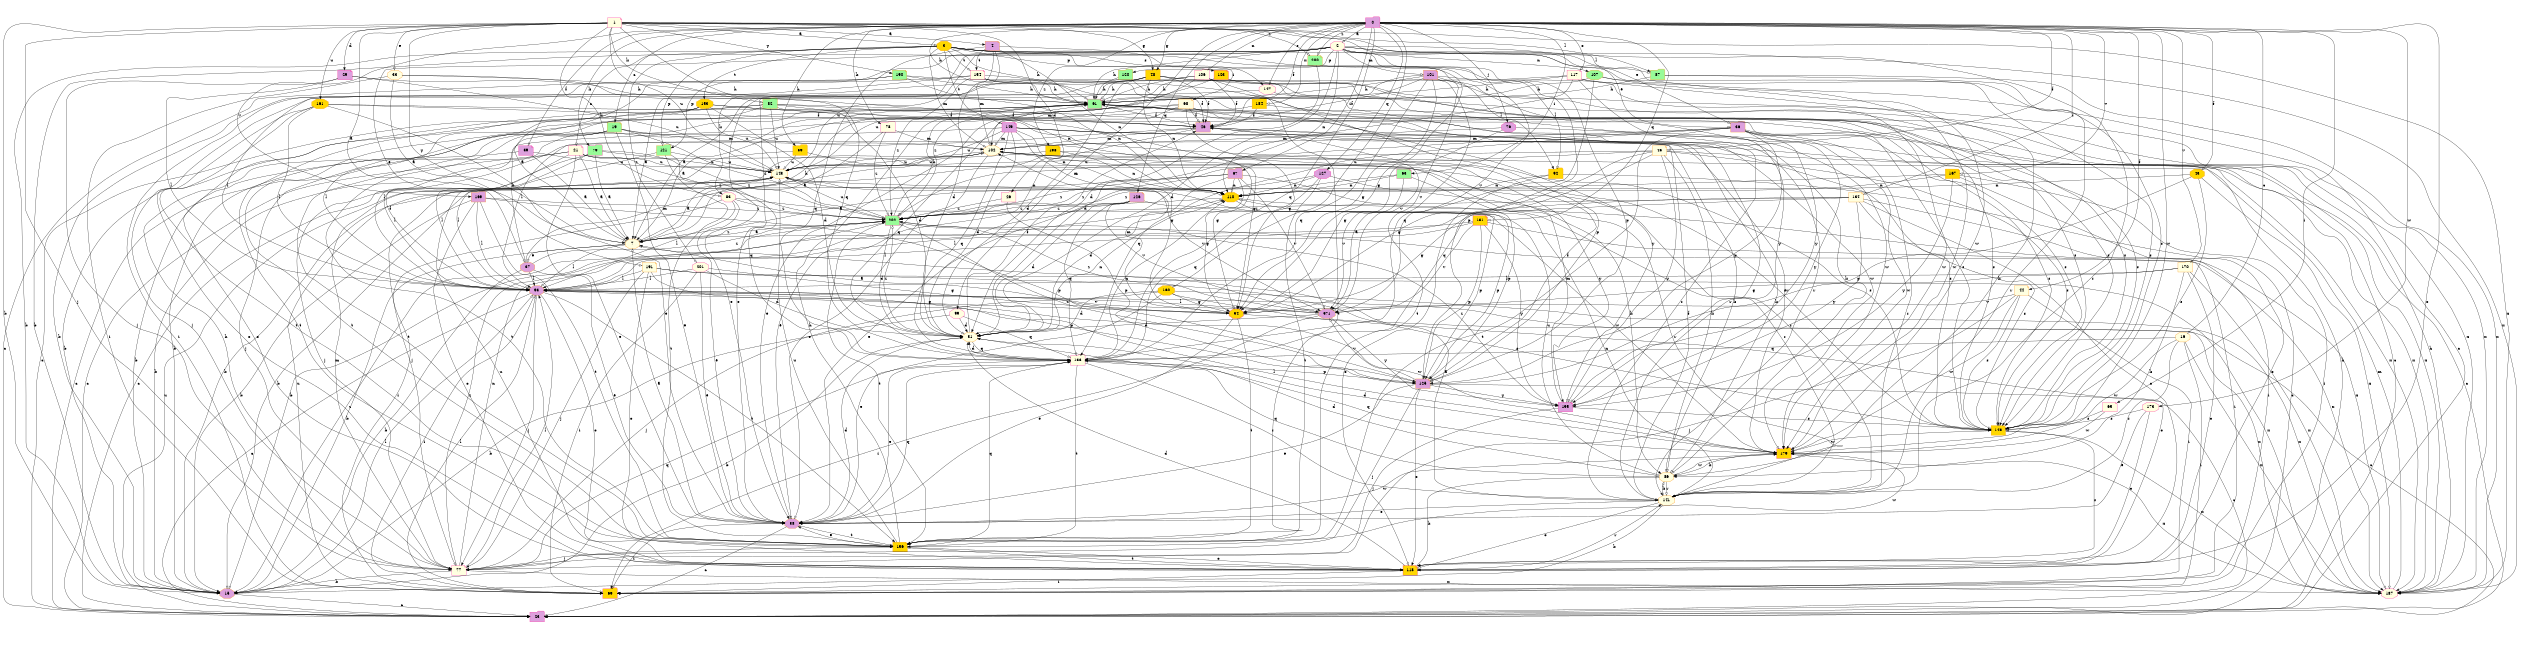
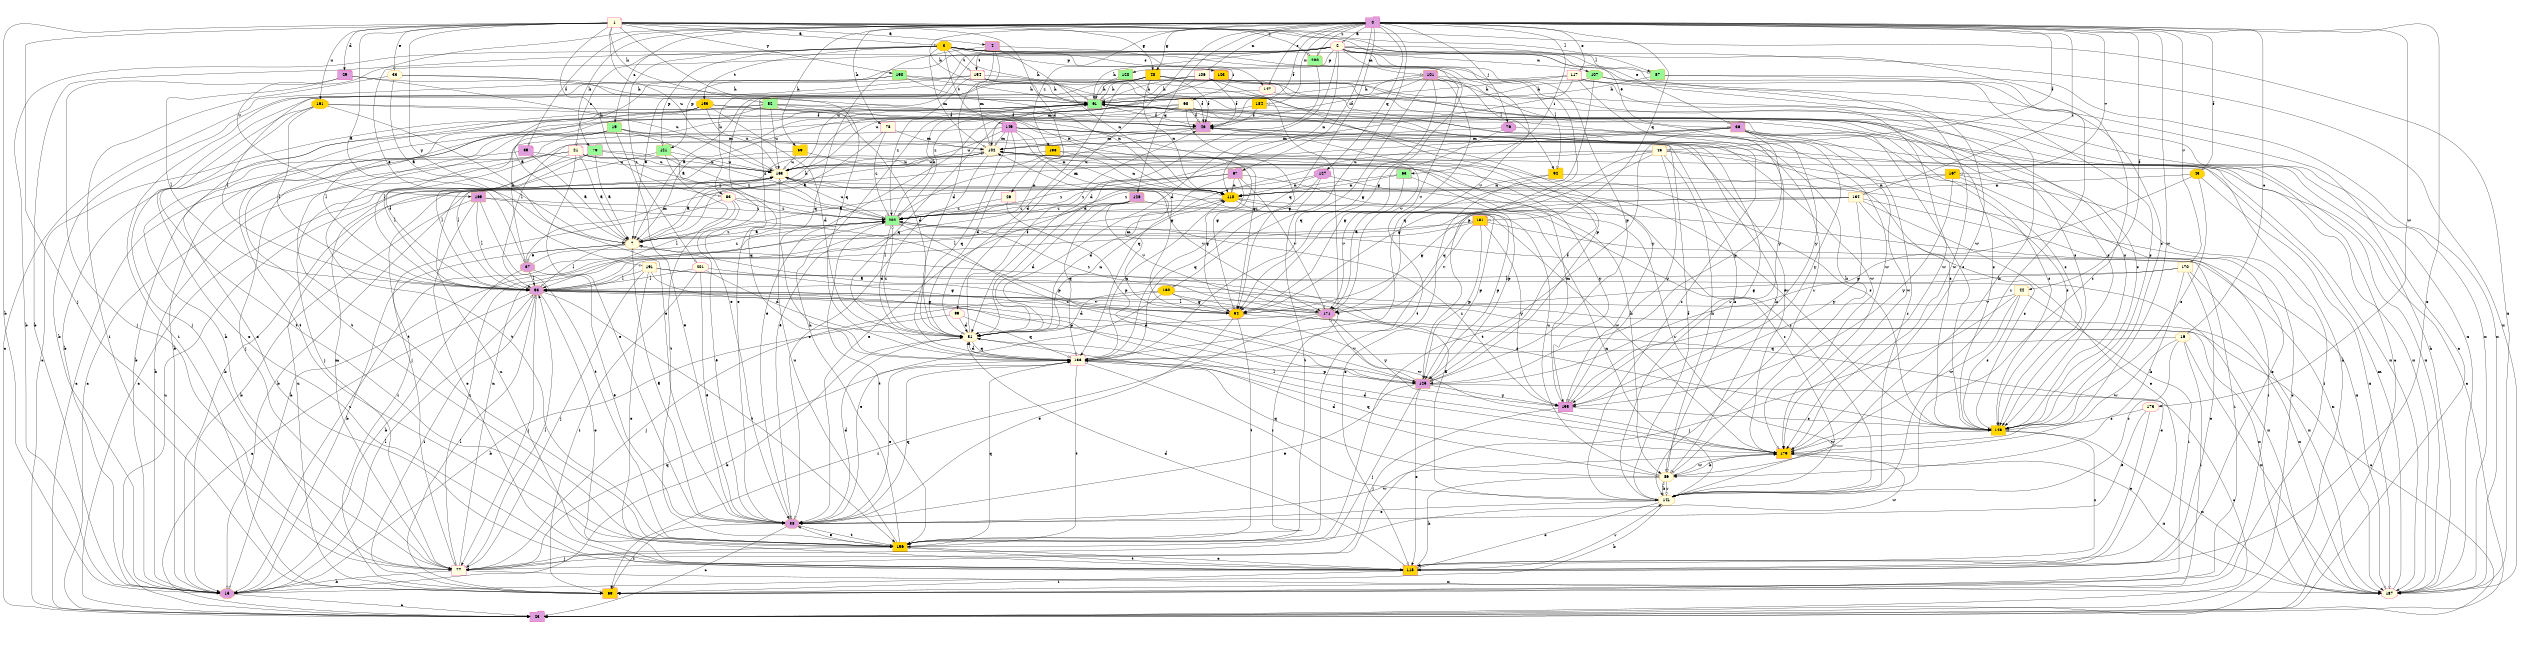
node "143": label "143" -> "163"
node "571": label "571" -> "171"
node "65": removed
